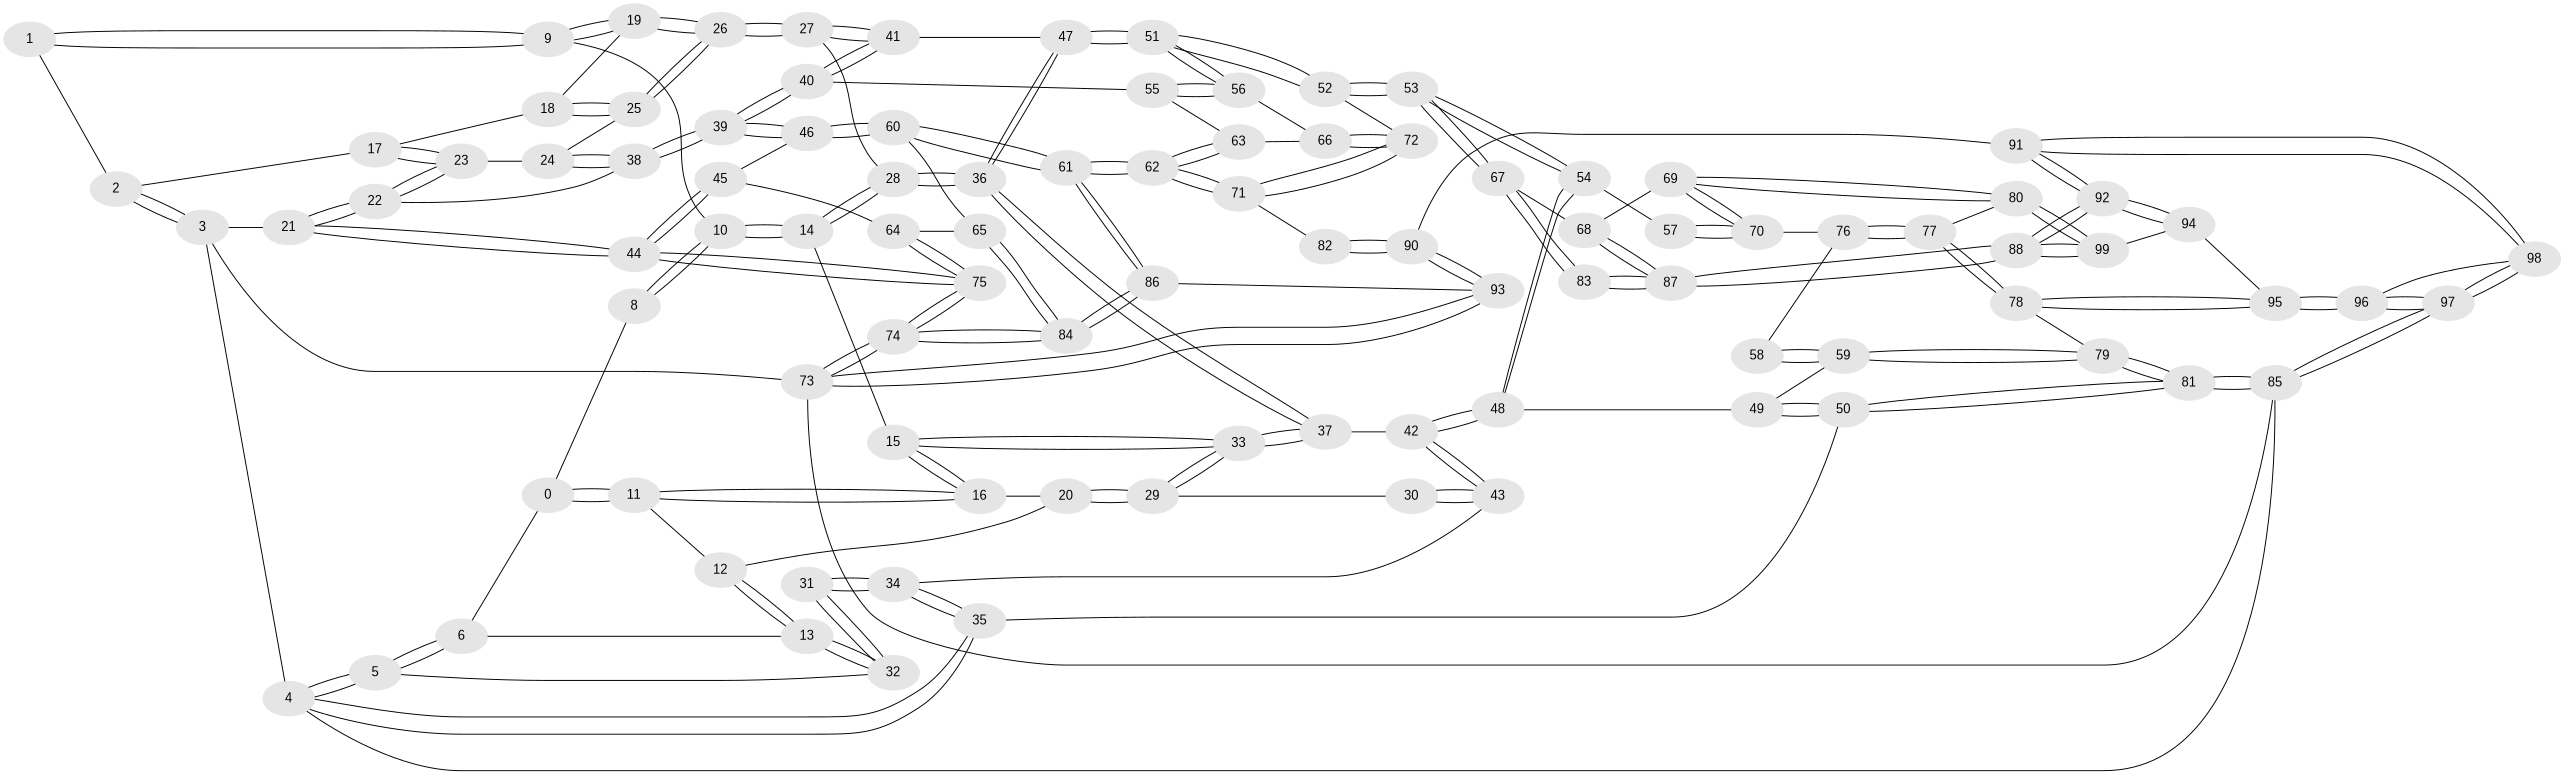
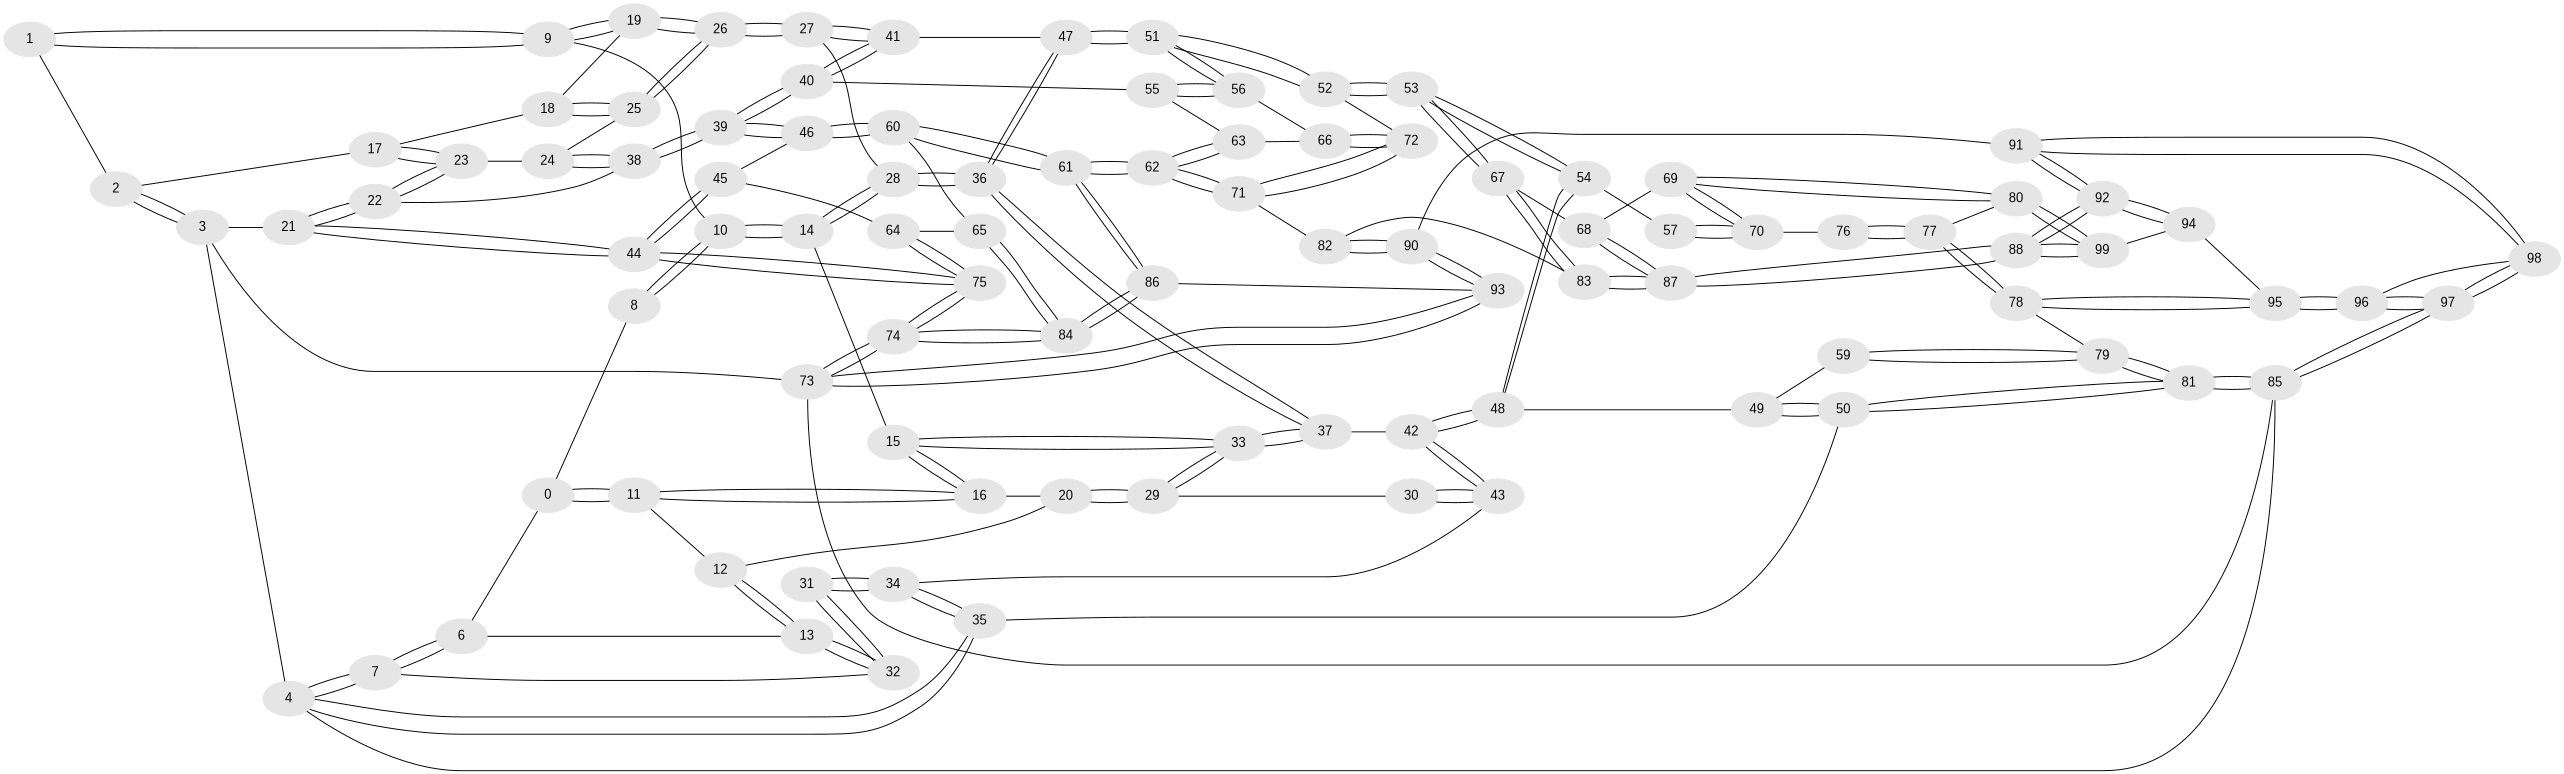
edge "82" -- "83": added
node "58": removed
node "5": label "5" -> "7"
